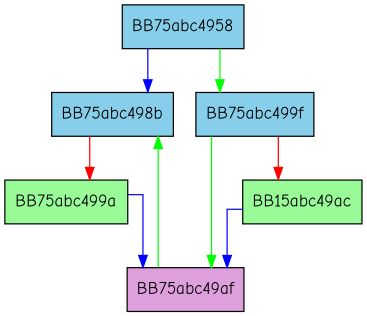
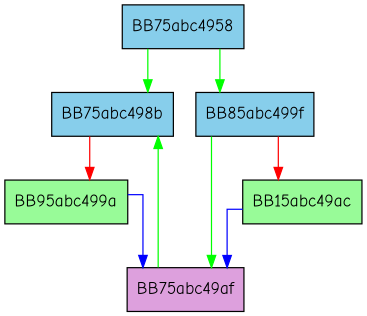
edge "BB75abc4958" -> "BB75abc498b": color blue -> green
node "BB75abc499f": label "BB75abc499f" -> "BB85abc499f"
node "BB75abc499a": label "BB75abc499a" -> "BB95abc499a"
